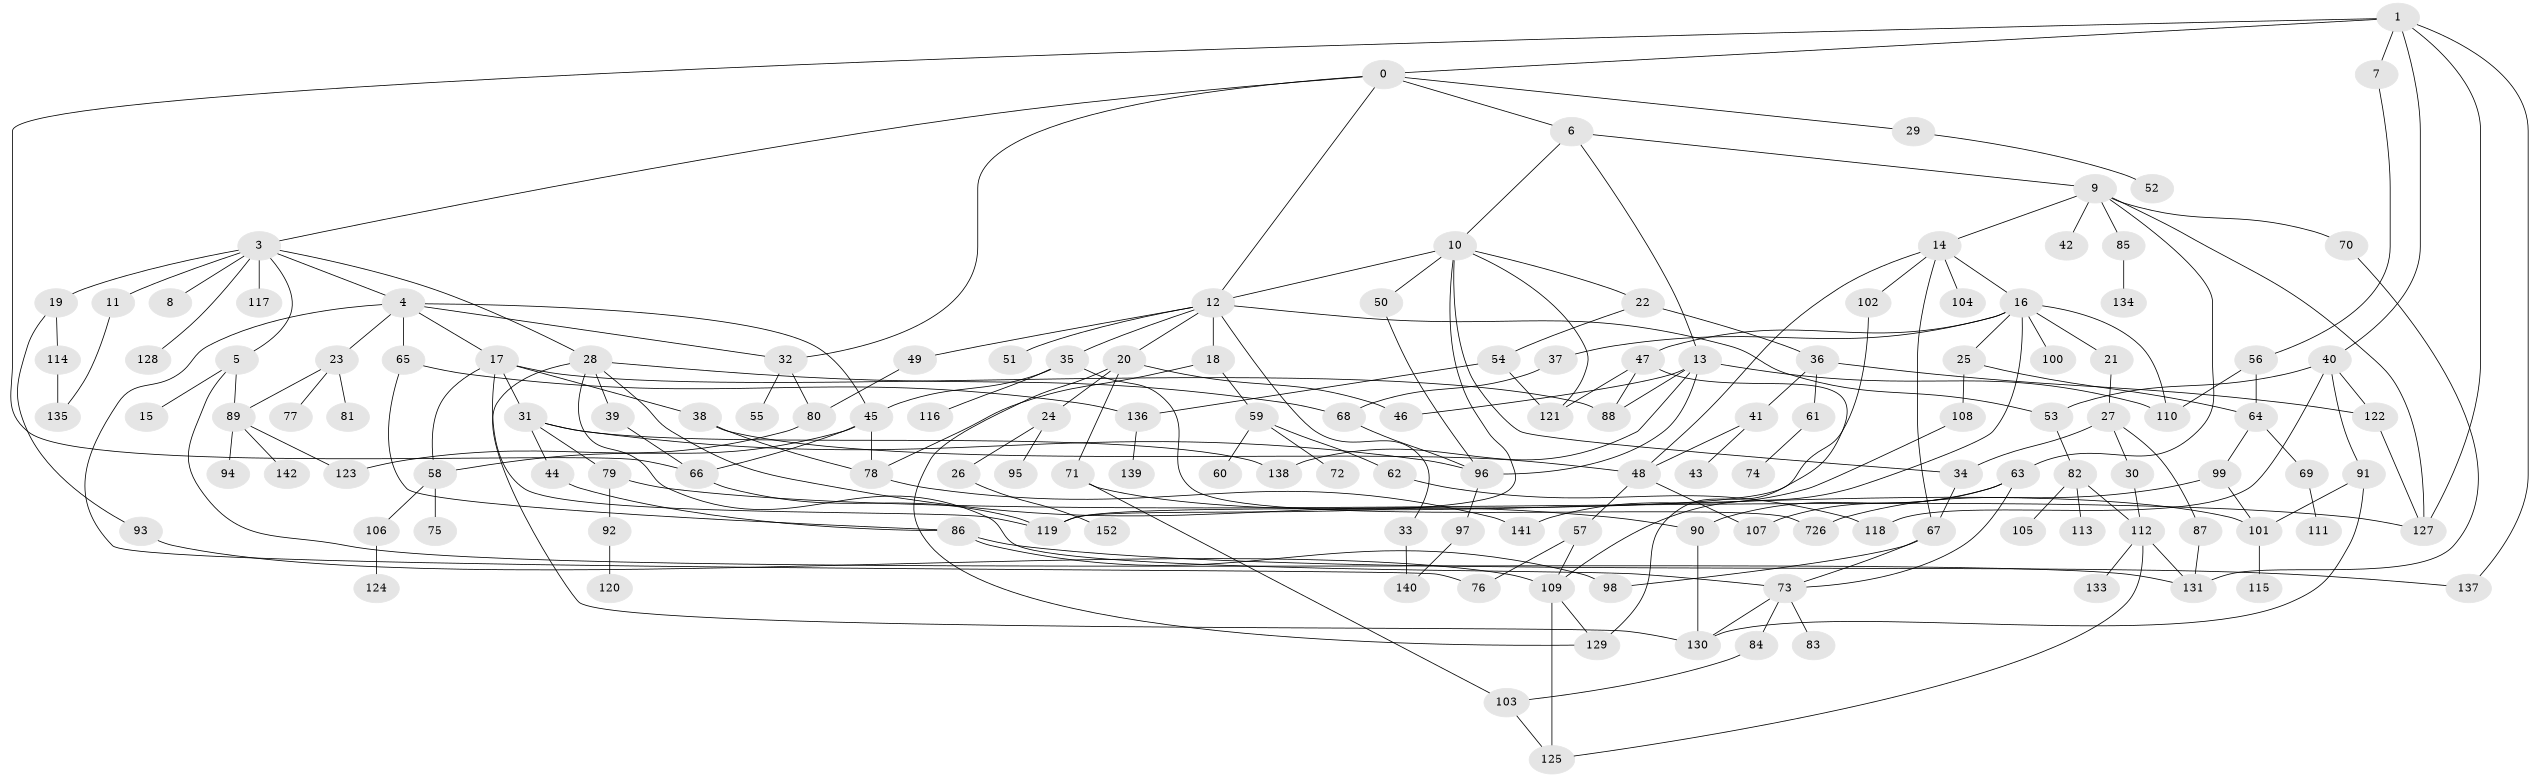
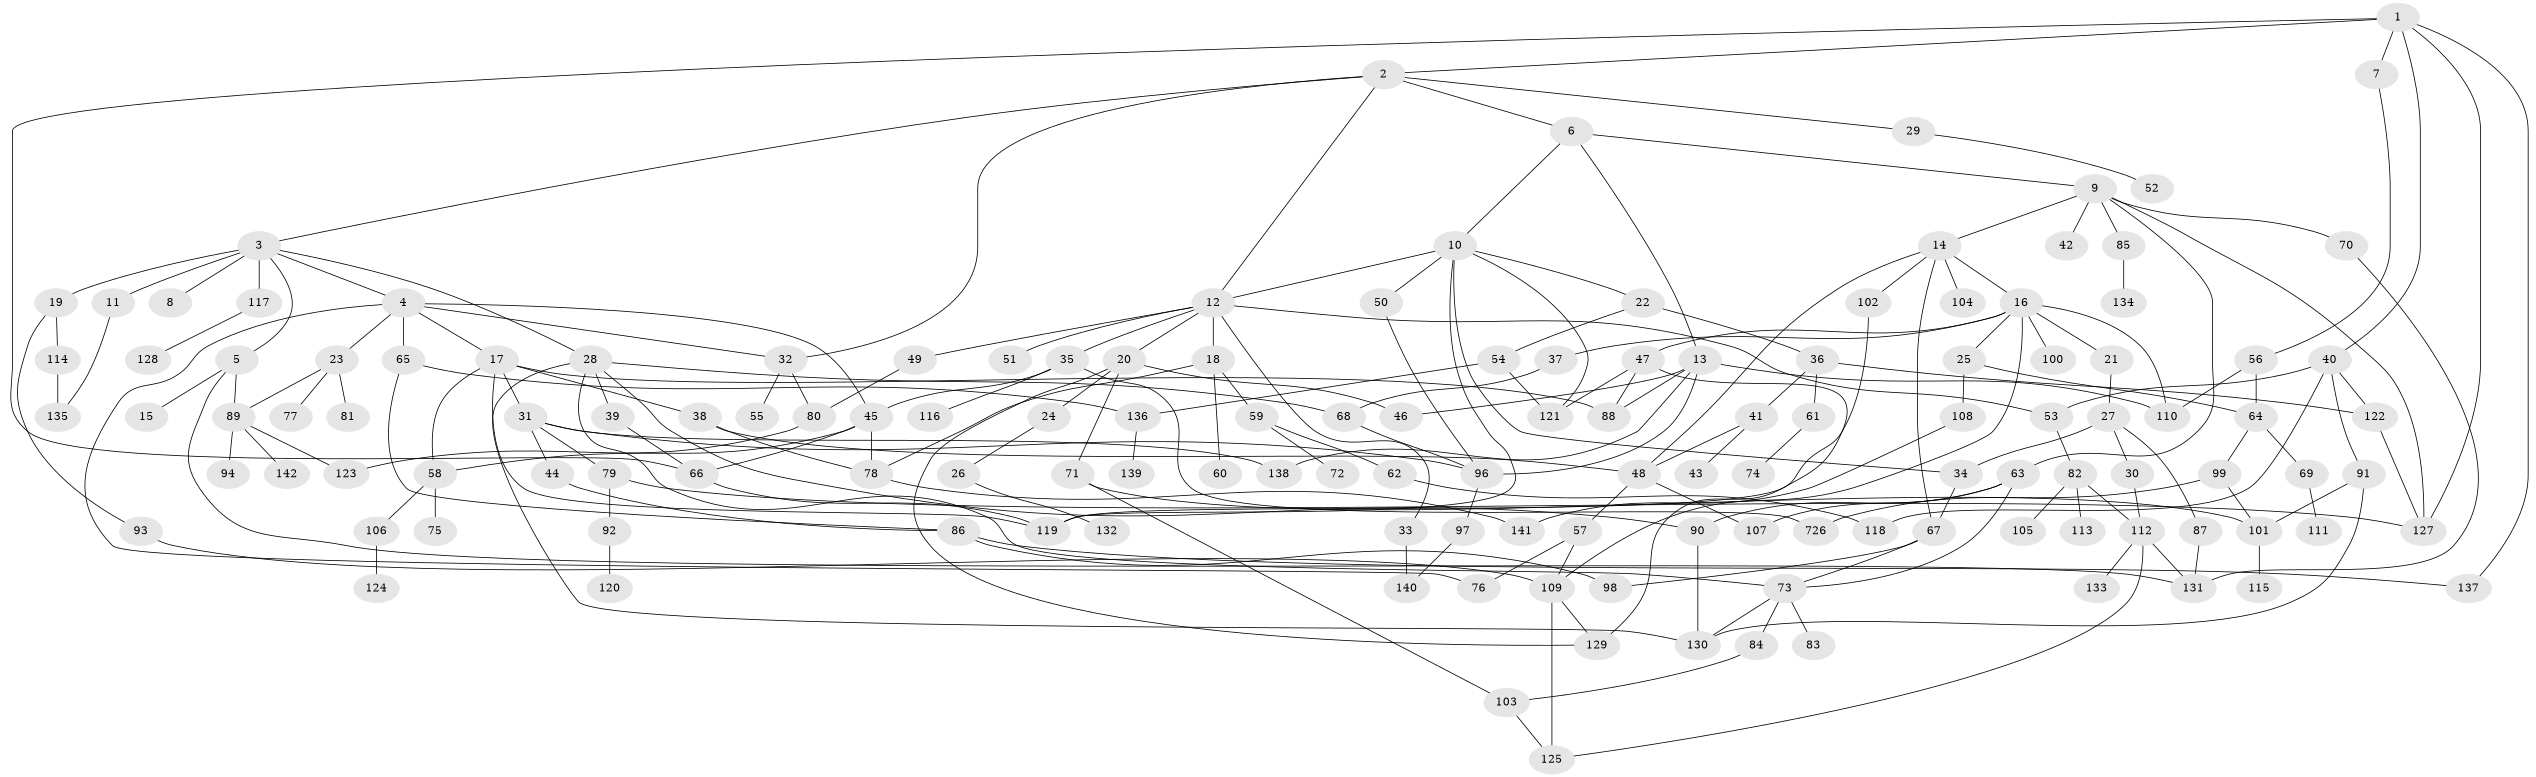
node "0": label "0" -> "2"
edge "3" -- "128": now "117" -- "128"
edge "59" -- "60": now "18" -- "60"
node "95": removed
node "152": label "152" -> "132"
